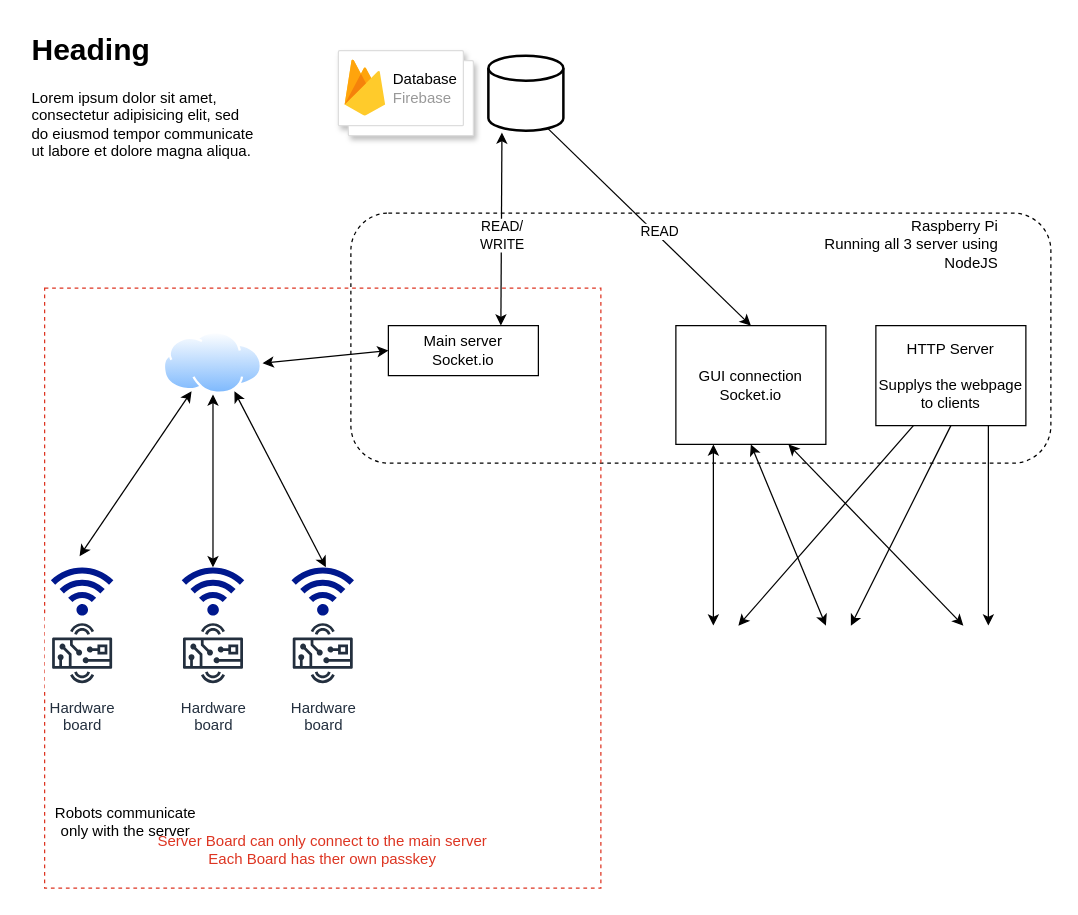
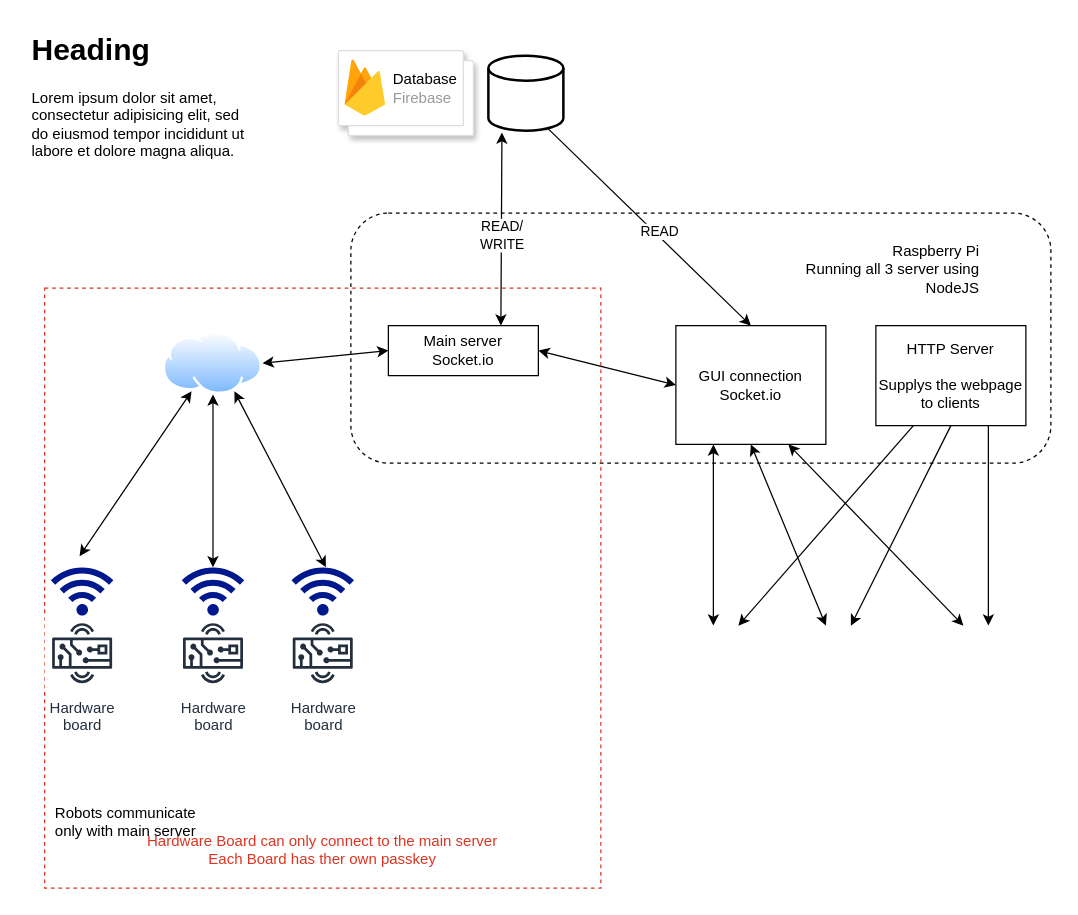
node "HeadingLorem ipsum dolor sit amet, consectetur adipisicing elit, sed do eiusmod tempor communicate ut labore et dolore magna aliqua.": label "HeadingLorem ipsum dolor sit amet, consectetur adipisicing elit, sed do eiusmod tempor communicate ut labore et dolore magna aliqua." -> "HeadingLorem ipsum dolor sit amet, consectetur adipisicing elit, sed do eiusmod tempor incididunt ut labore et dolore magna aliqua."
node "Raspberry Pi Running all 3 server using NodeJS": moved (907, 244) -> (888, 269)
edge "Main server Socket.io" -- "GUI connection Socket.io": added
node "Robots communicate only with the server": label "Robots communicate only with the server" -> "Robots communicate only with main server"
node "Server Board can only connect to the main server Each Board has ther own passkey": label "Server Board can only connect to the main server Each Board has ther own passkey" -> "Hardware Board can only connect to the main server Each Board has ther own passkey"
